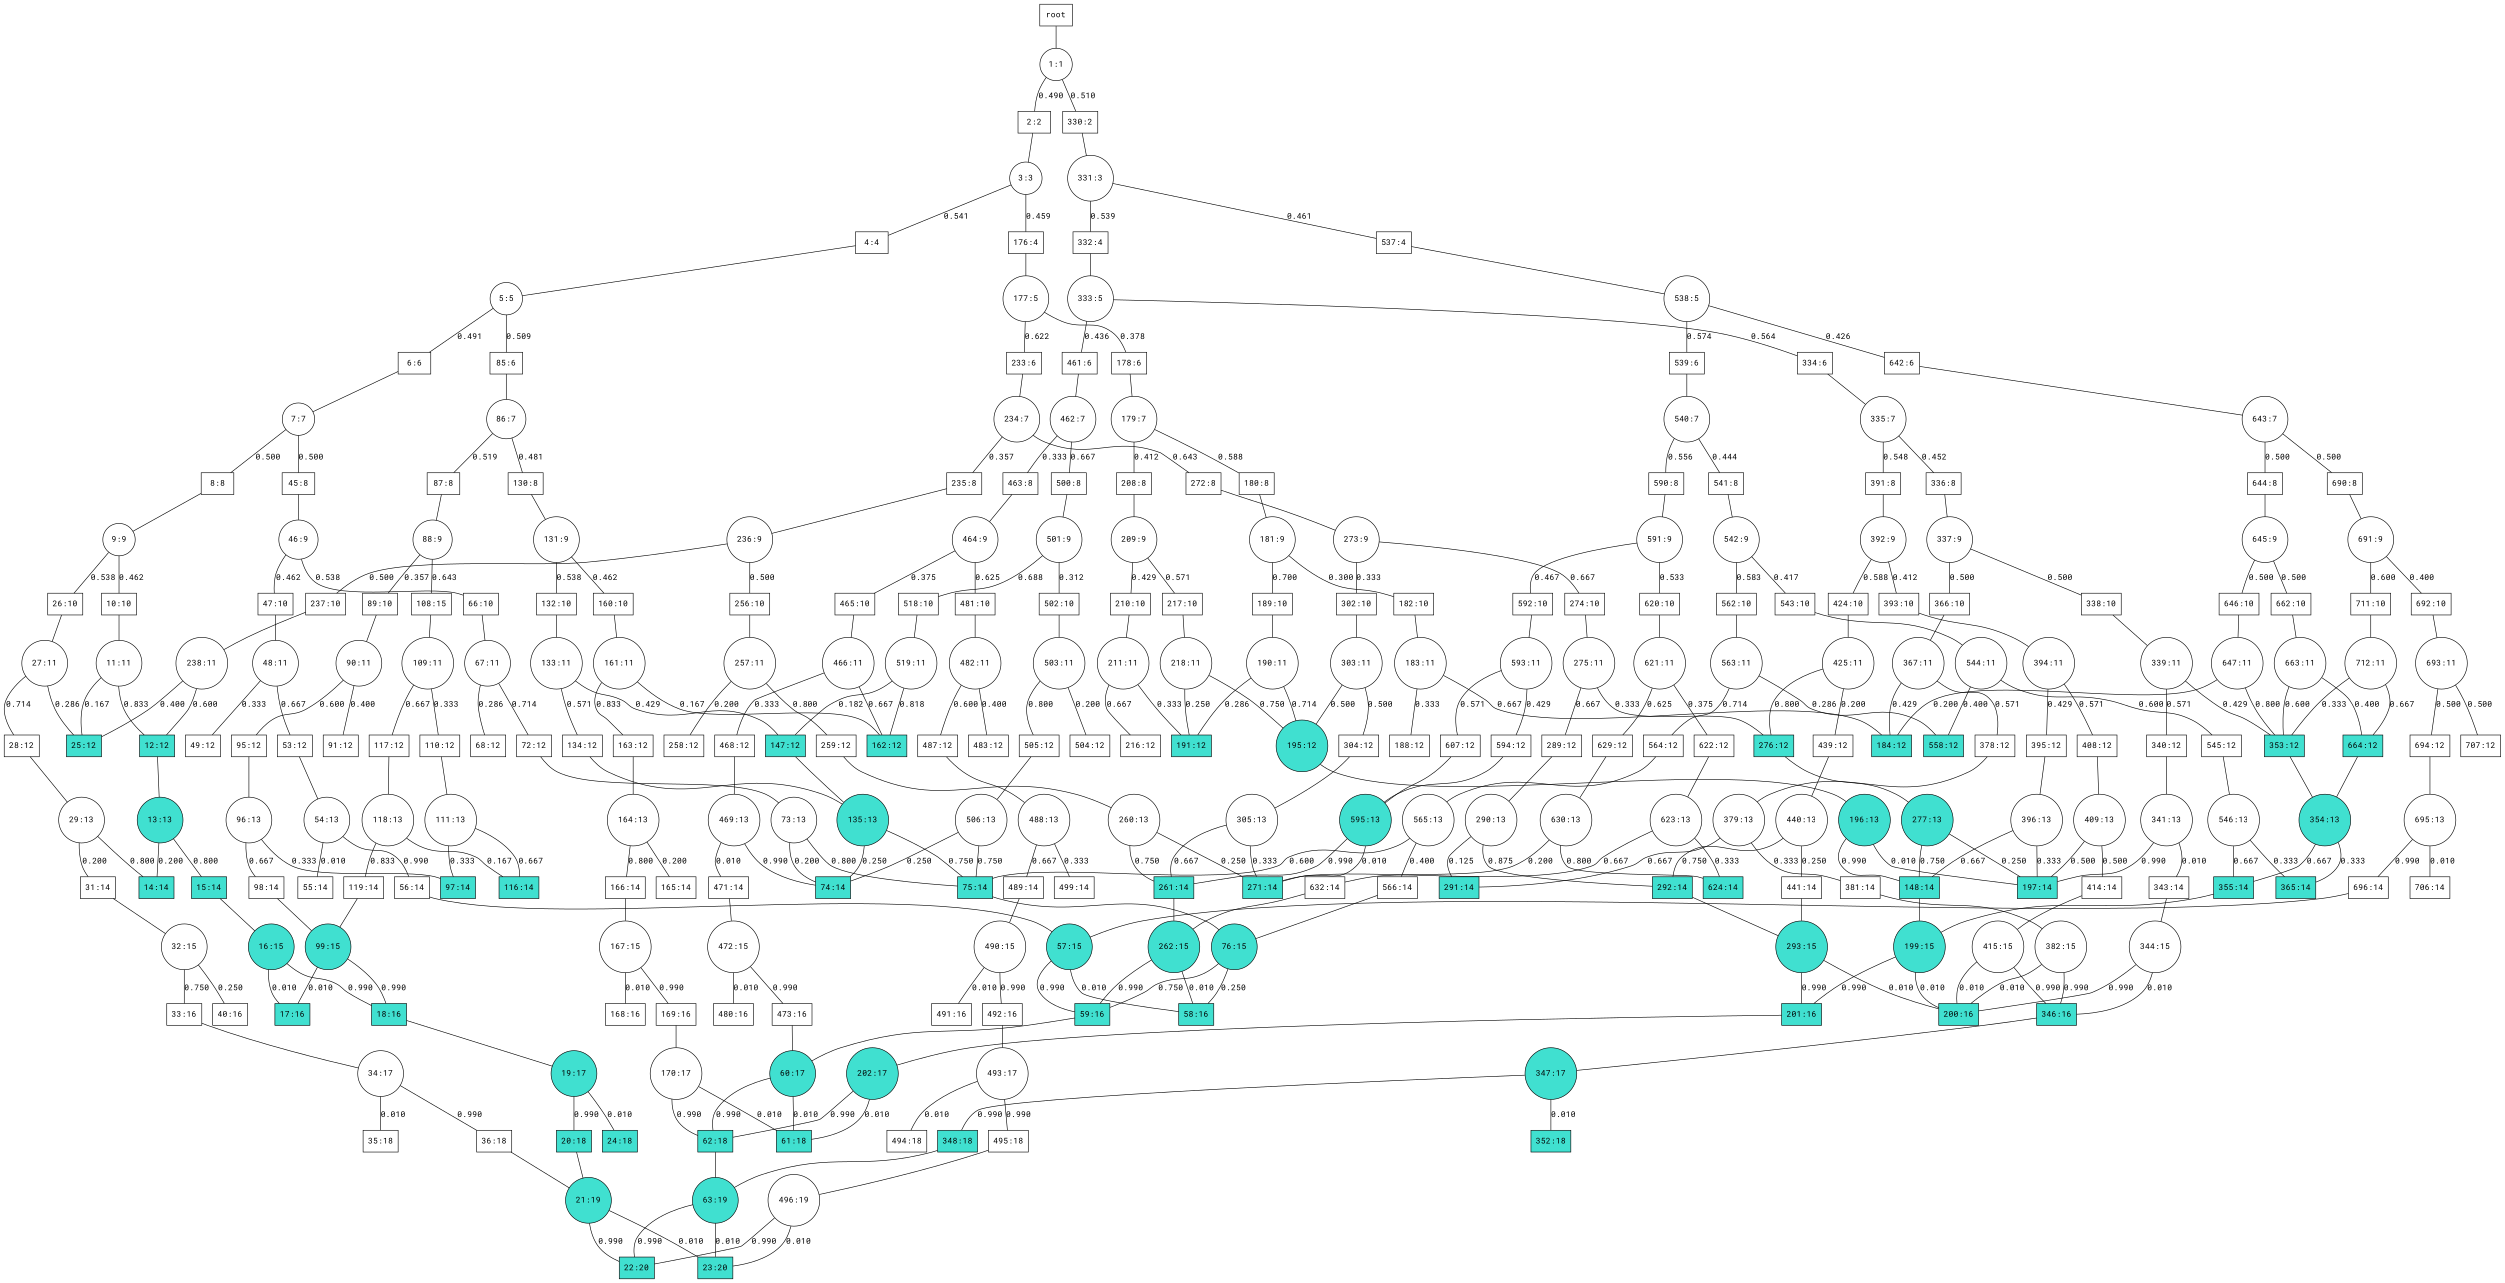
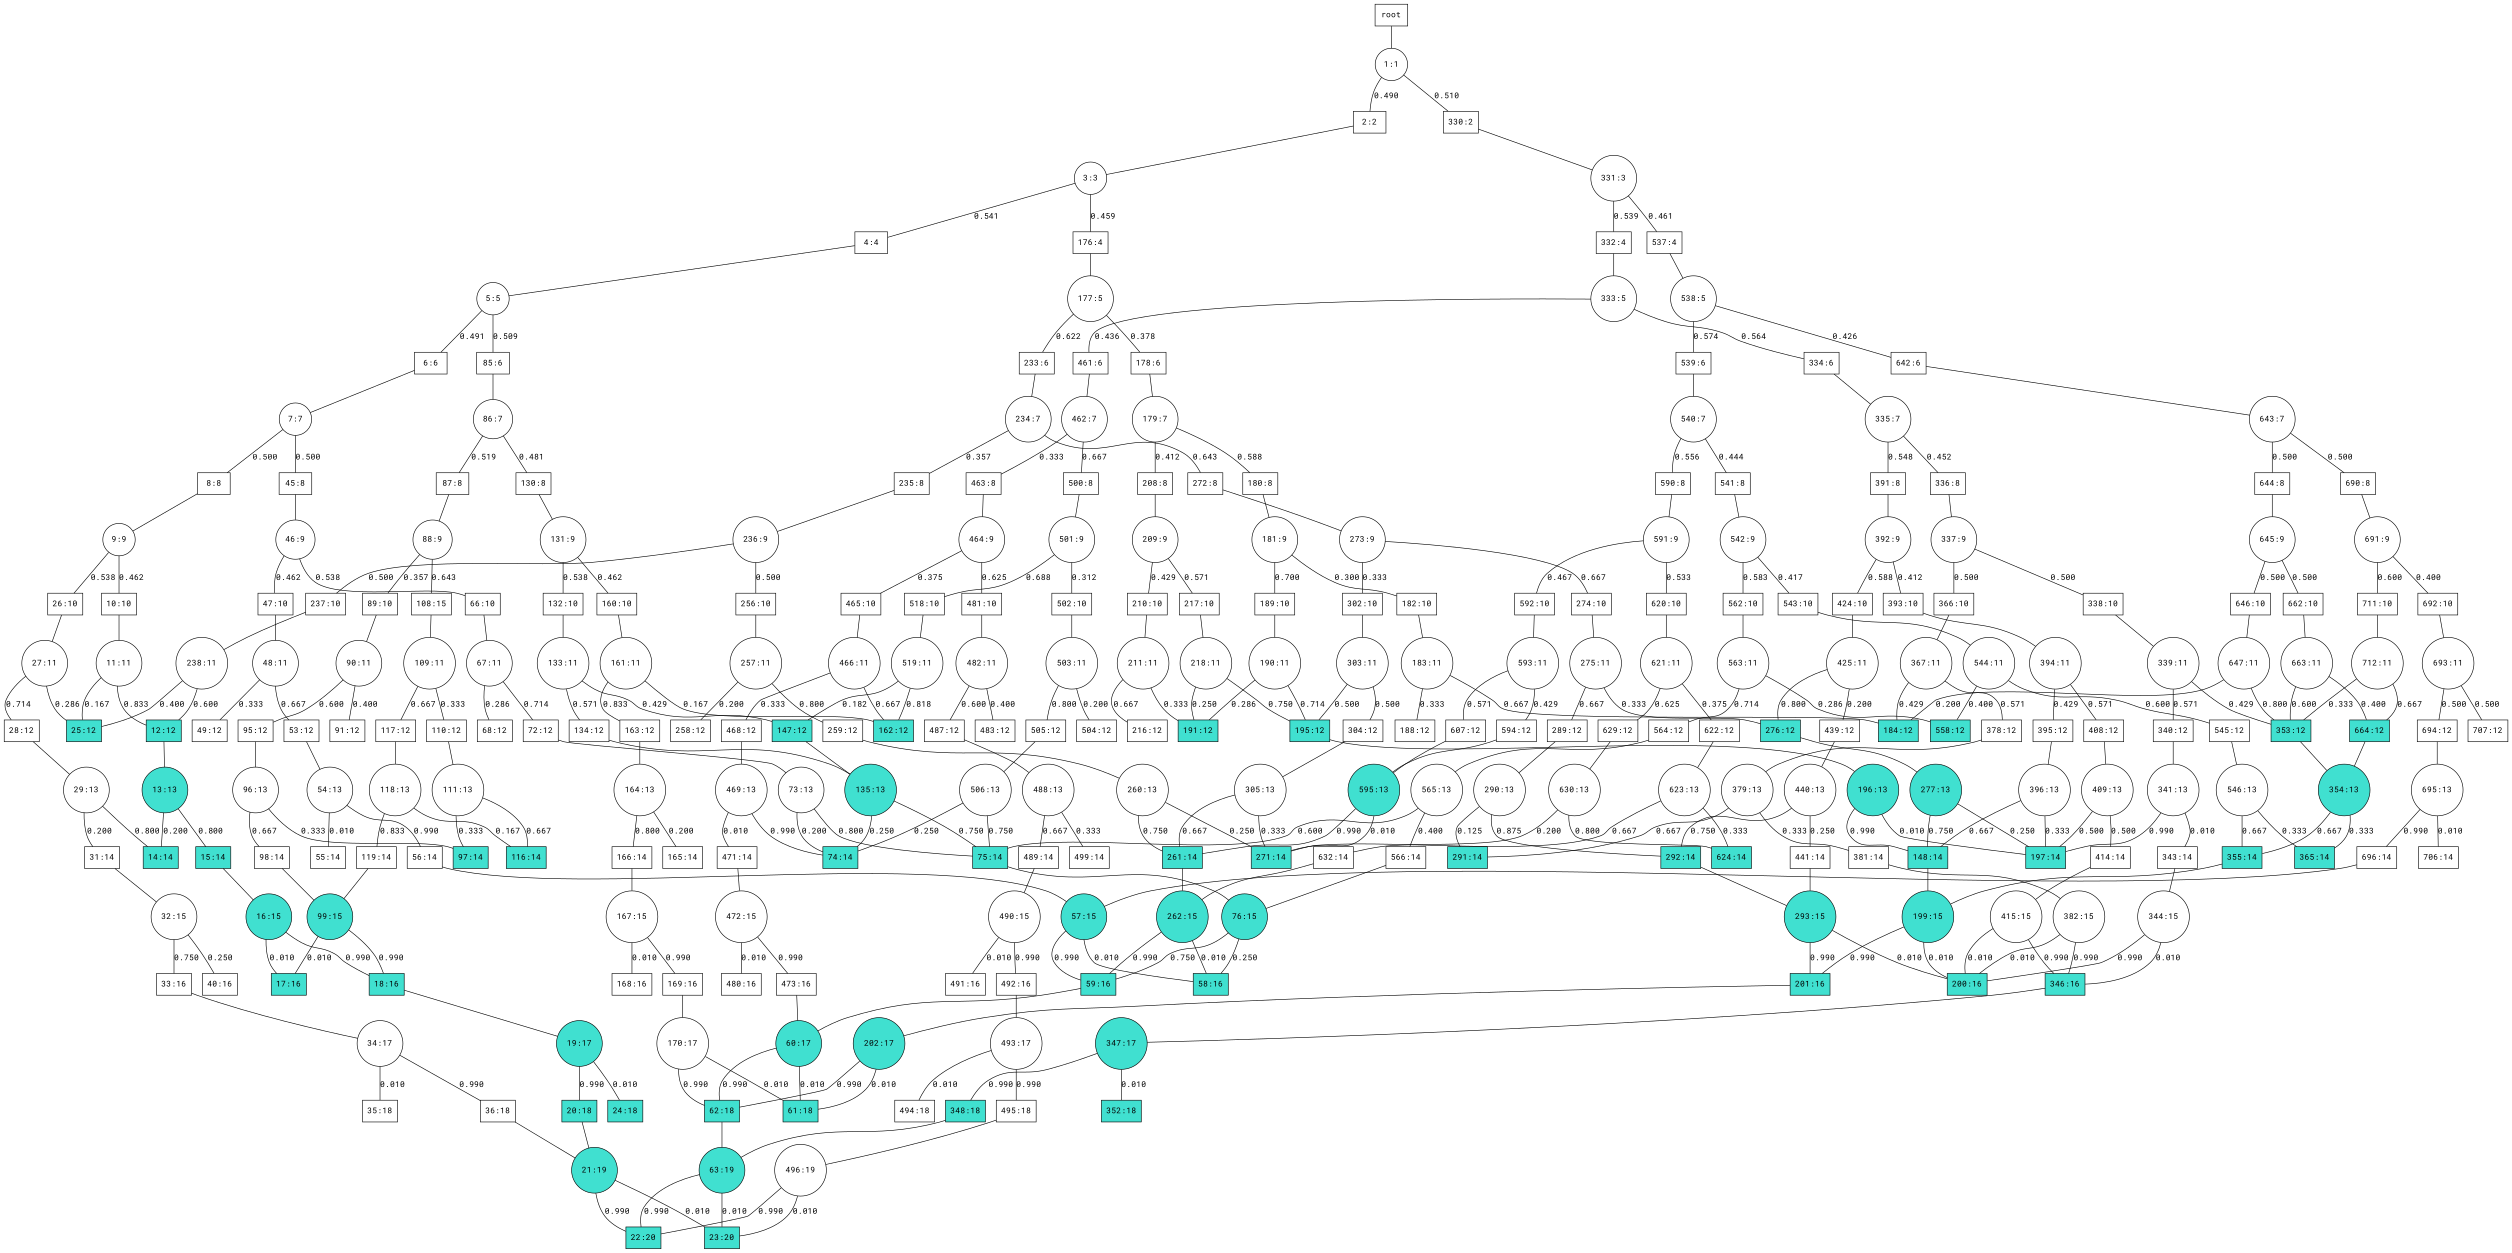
node "195:12": shape circle -> box
